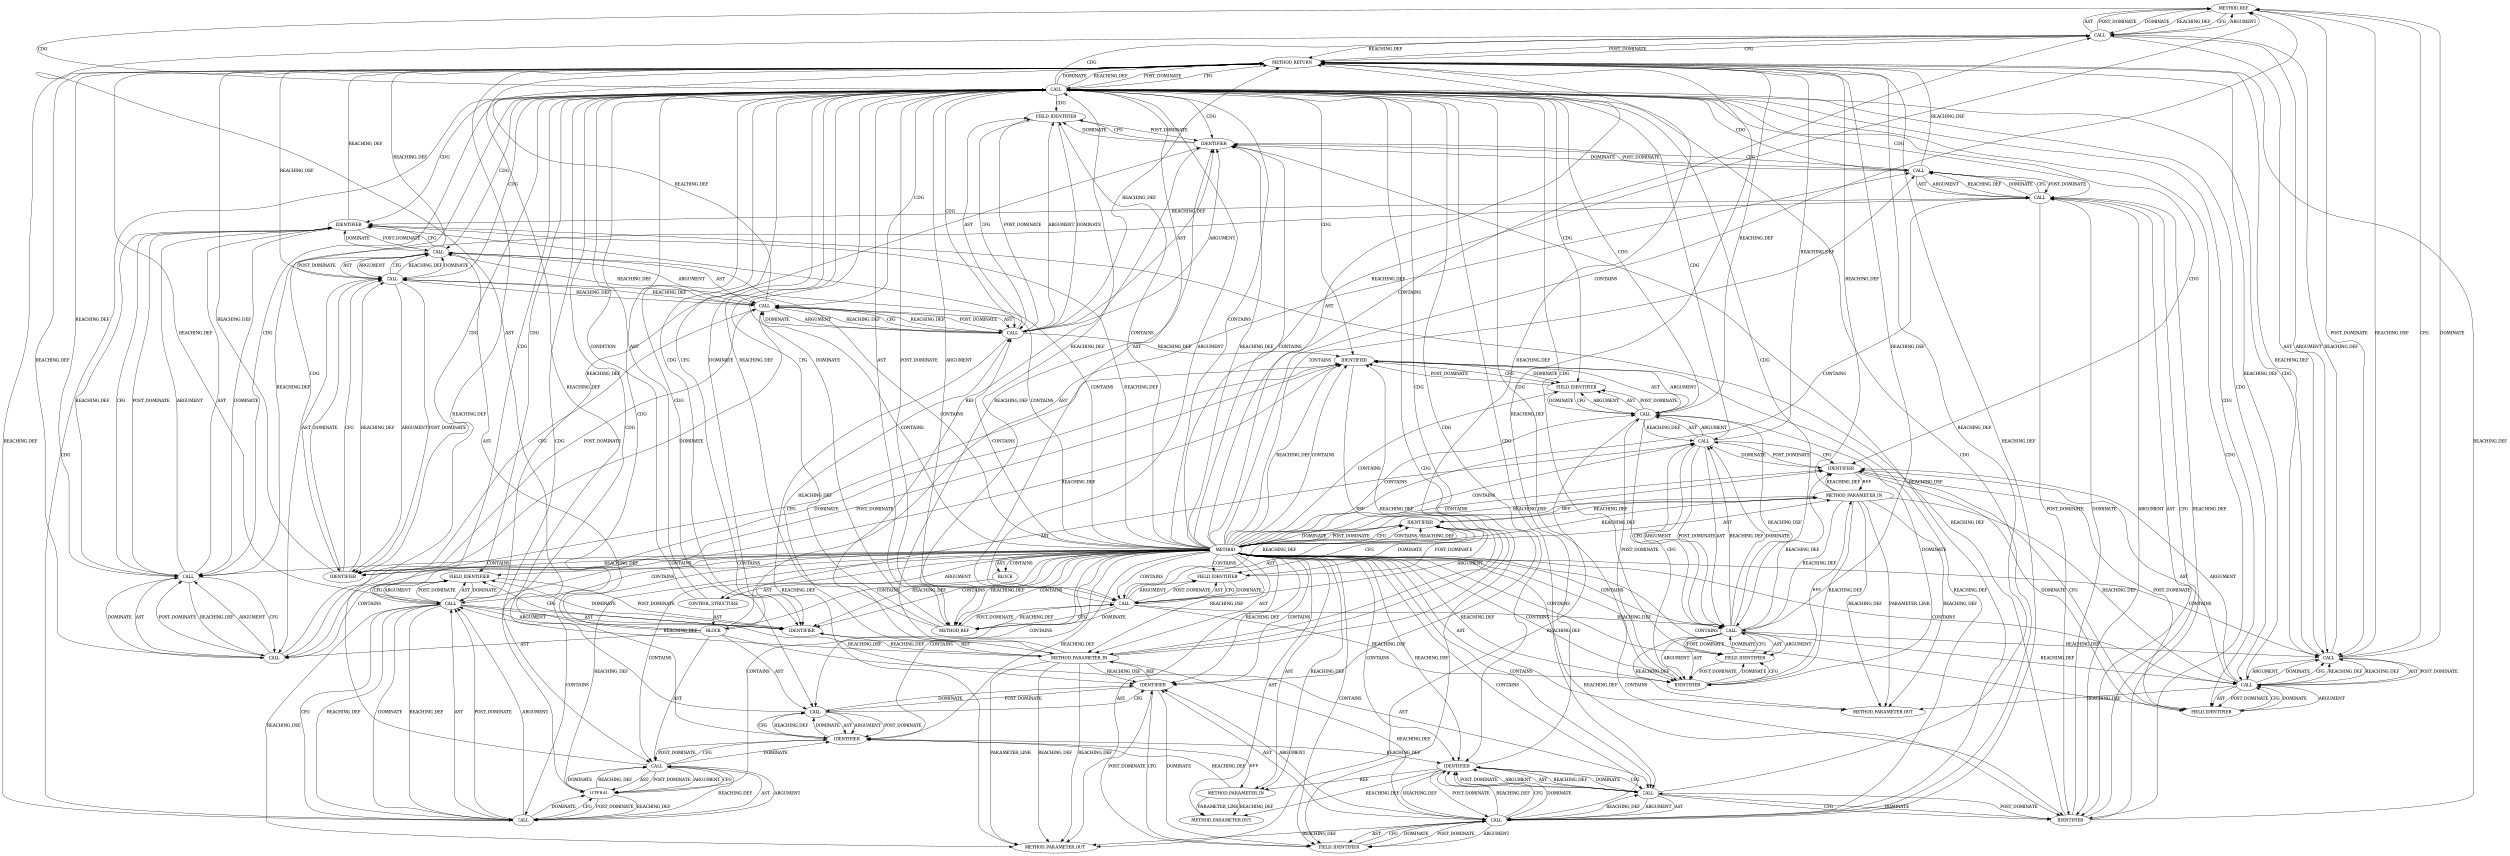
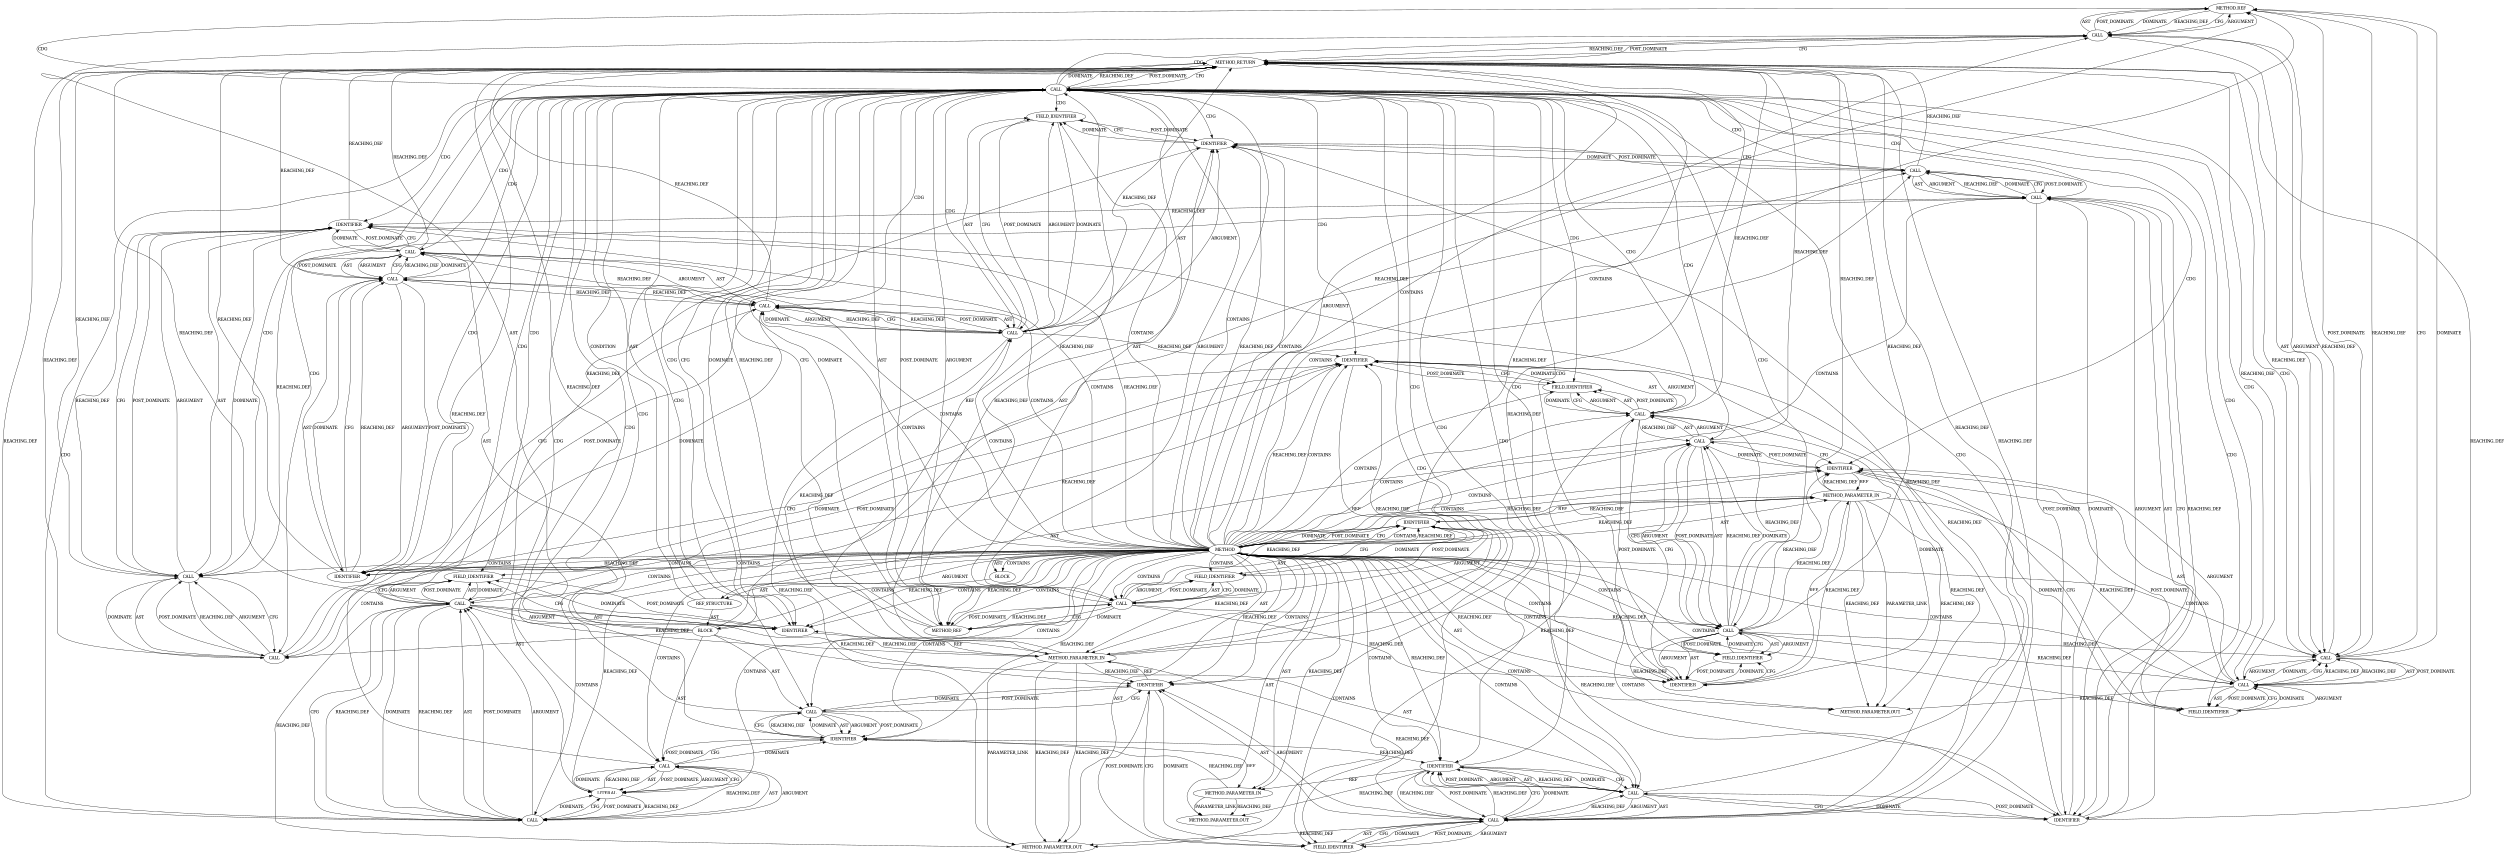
edge "METHOD" -> "METHOD_RETURN": label "AST" -> "ARGUMENT"
node "CONTROL_STRUCTURE": label "CONTROL_STRUCTURE" -> "REF_STRUCTURE"
